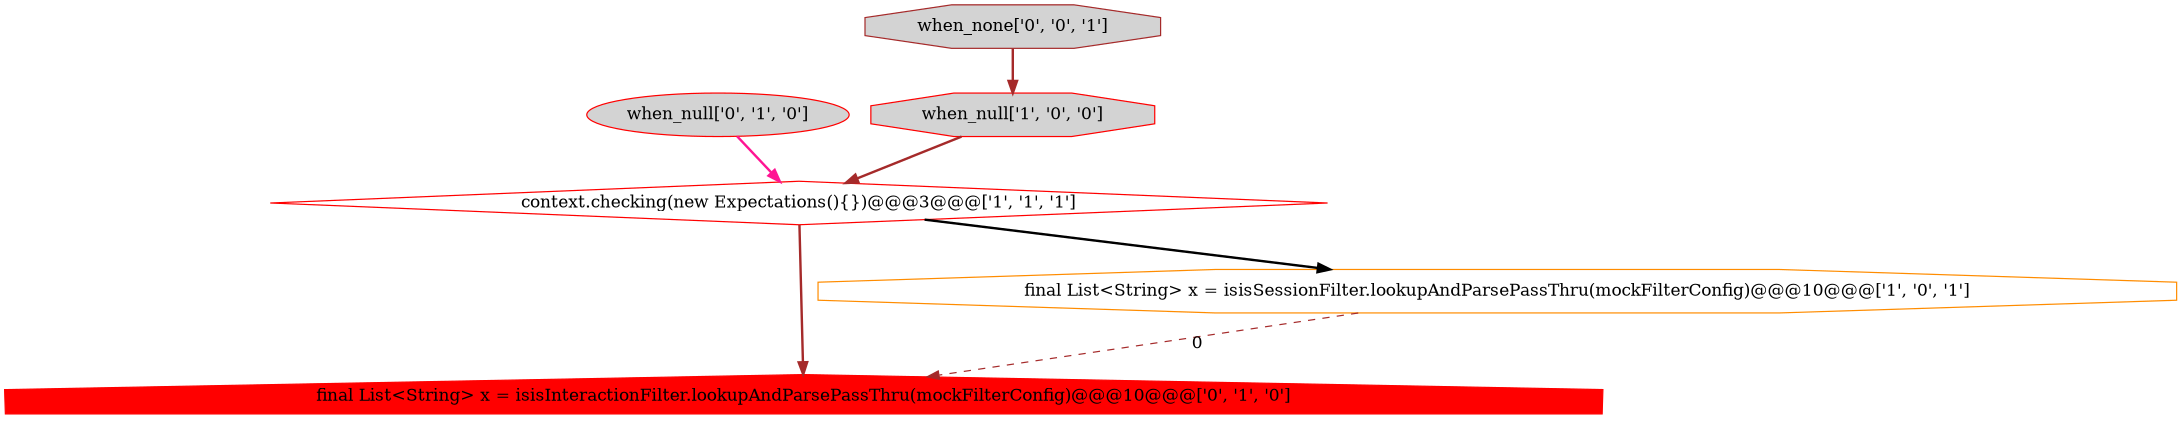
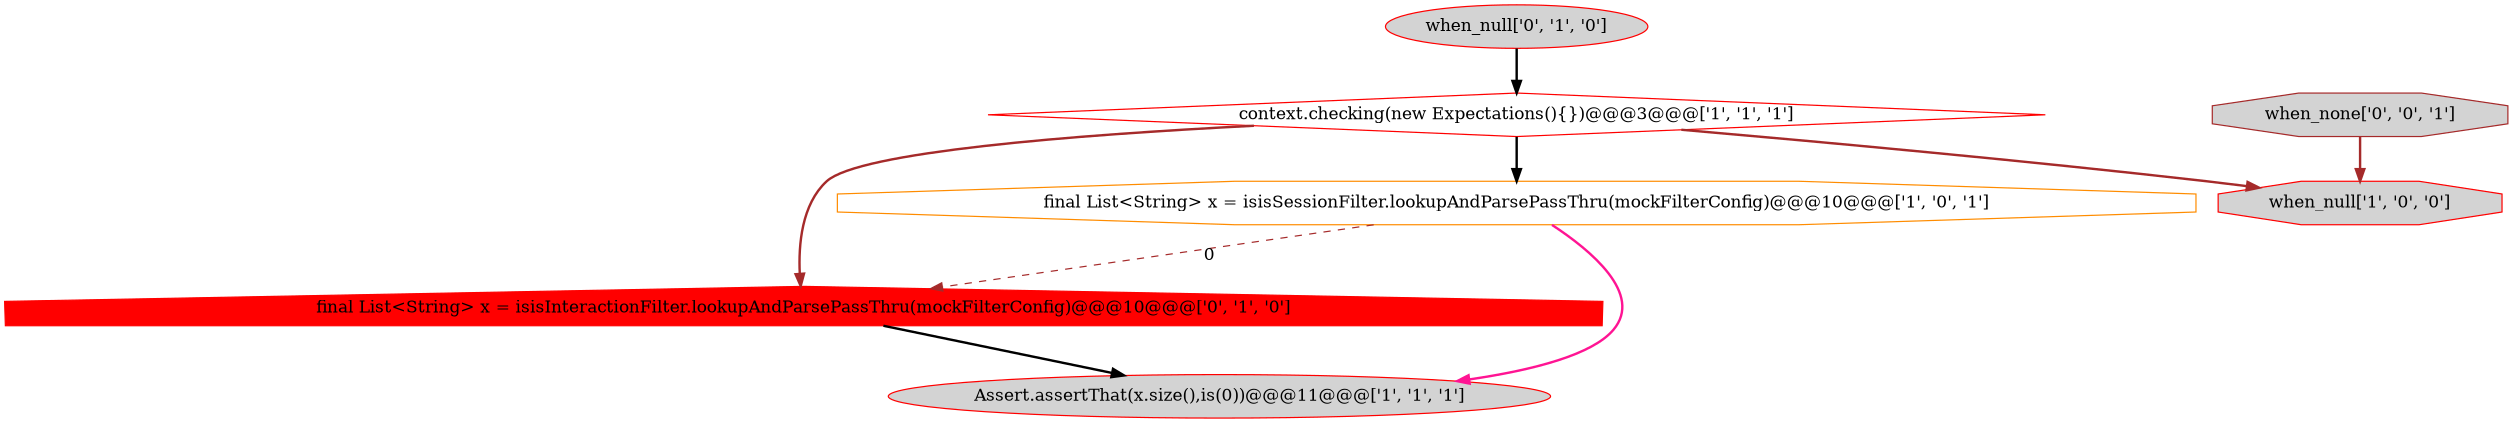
edge "when_null['0', '1', '0']" -> "context.checking(new Expectations(){})@@@3@@@['1', '1', '1']": color deeppink -> black
edge "when_null['1', '0', '0']" -> "context.checking(new Expectations(){})@@@3@@@['1', '1', '1']": reversed
node "Assert.assertThat(x.size(),is(0))@@@11@@@['1', '1', '1']": added
